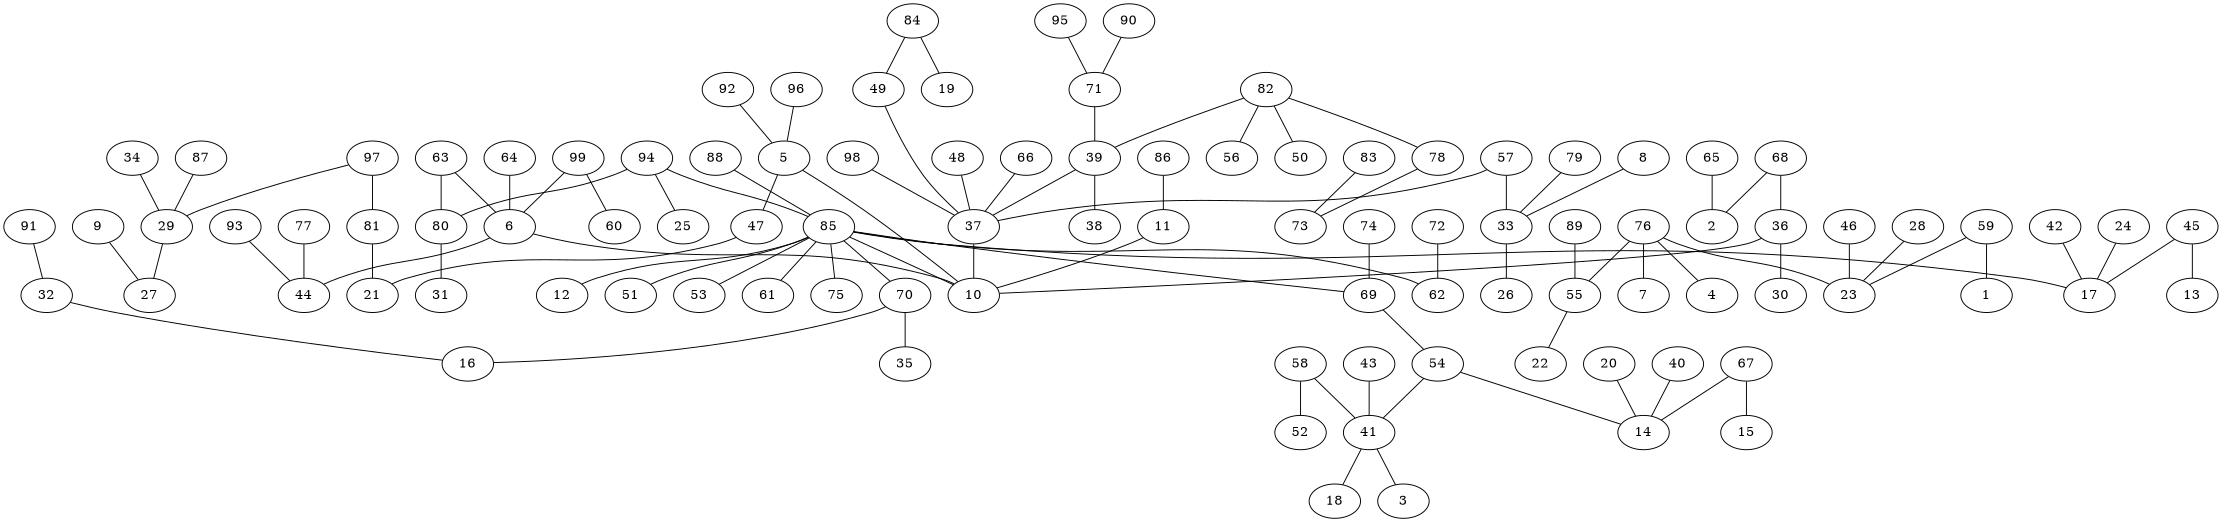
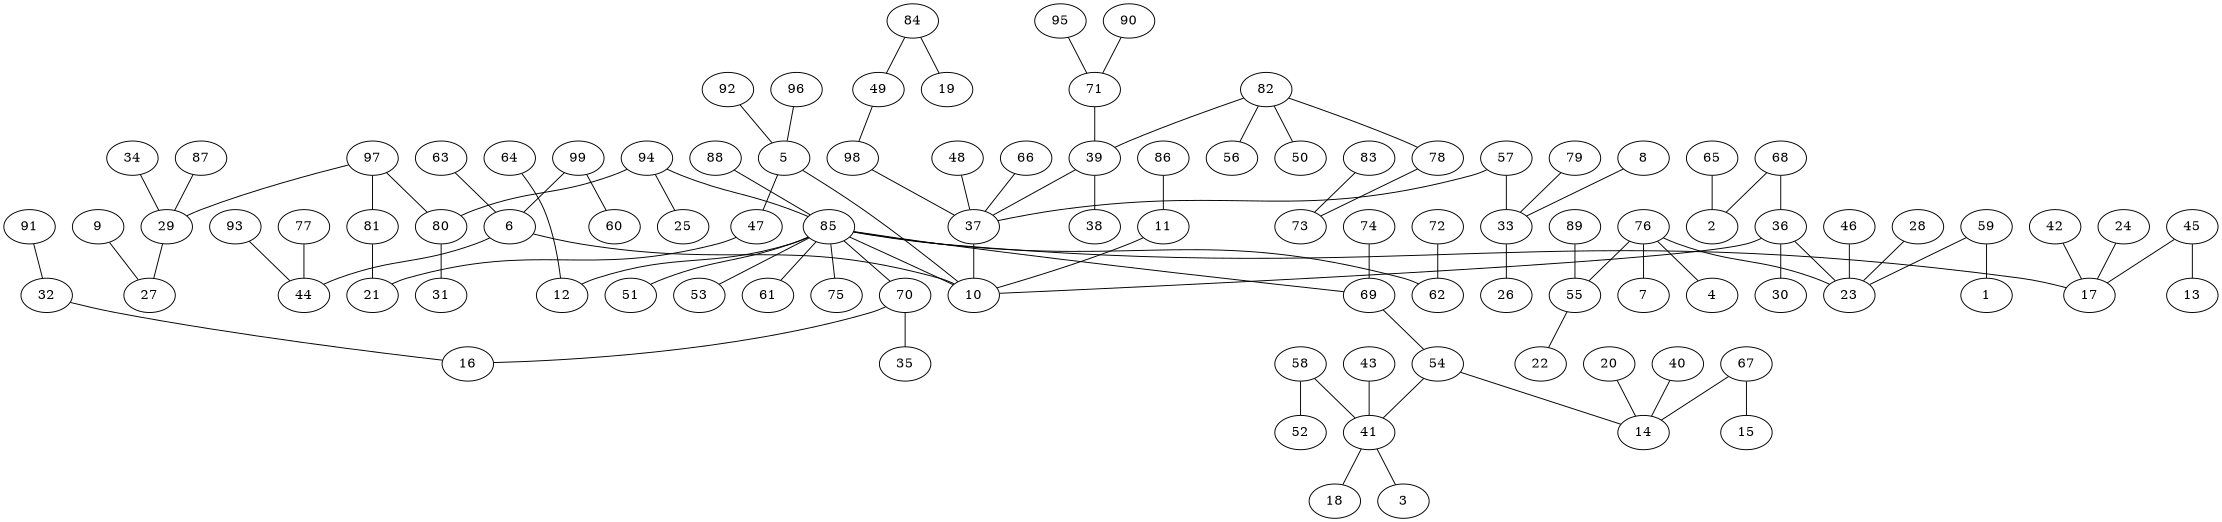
edge "49" -- "37": now "49" -- "98"
edge "63" -- "80": now "97" -- "80"
edge "64" -- "6": now "64" -- "12"
edge "36" -- "23": added
